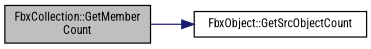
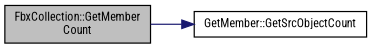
node "FbxObject::GetSrcObjectCount": label "FbxObject::GetSrcObjectCount" -> "GetMember::GetSrcObjectCount"
